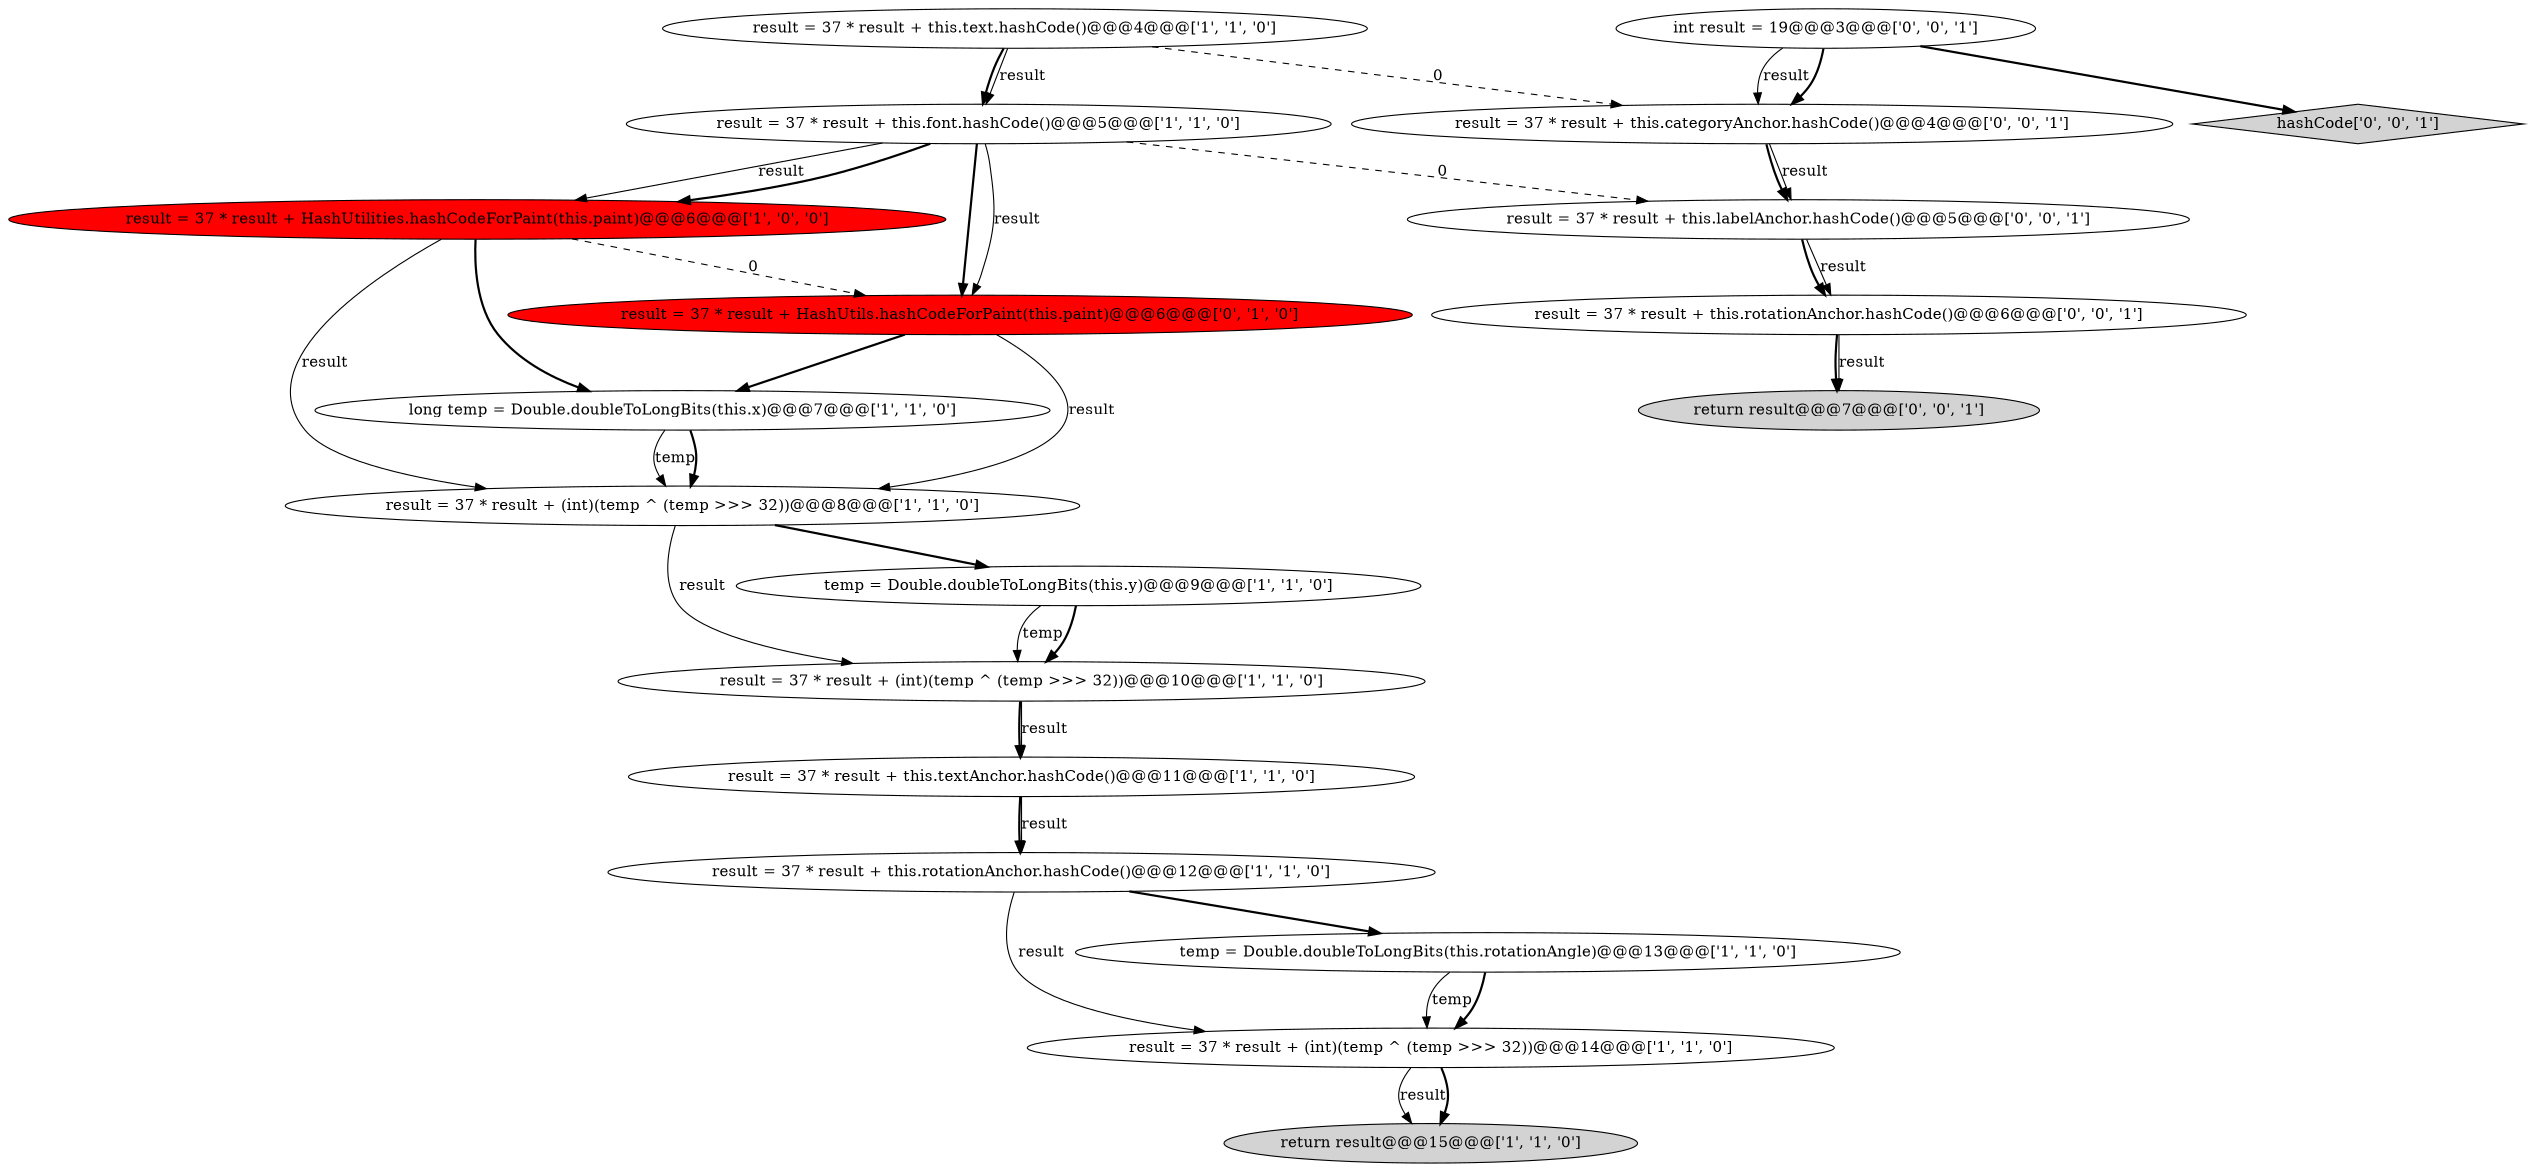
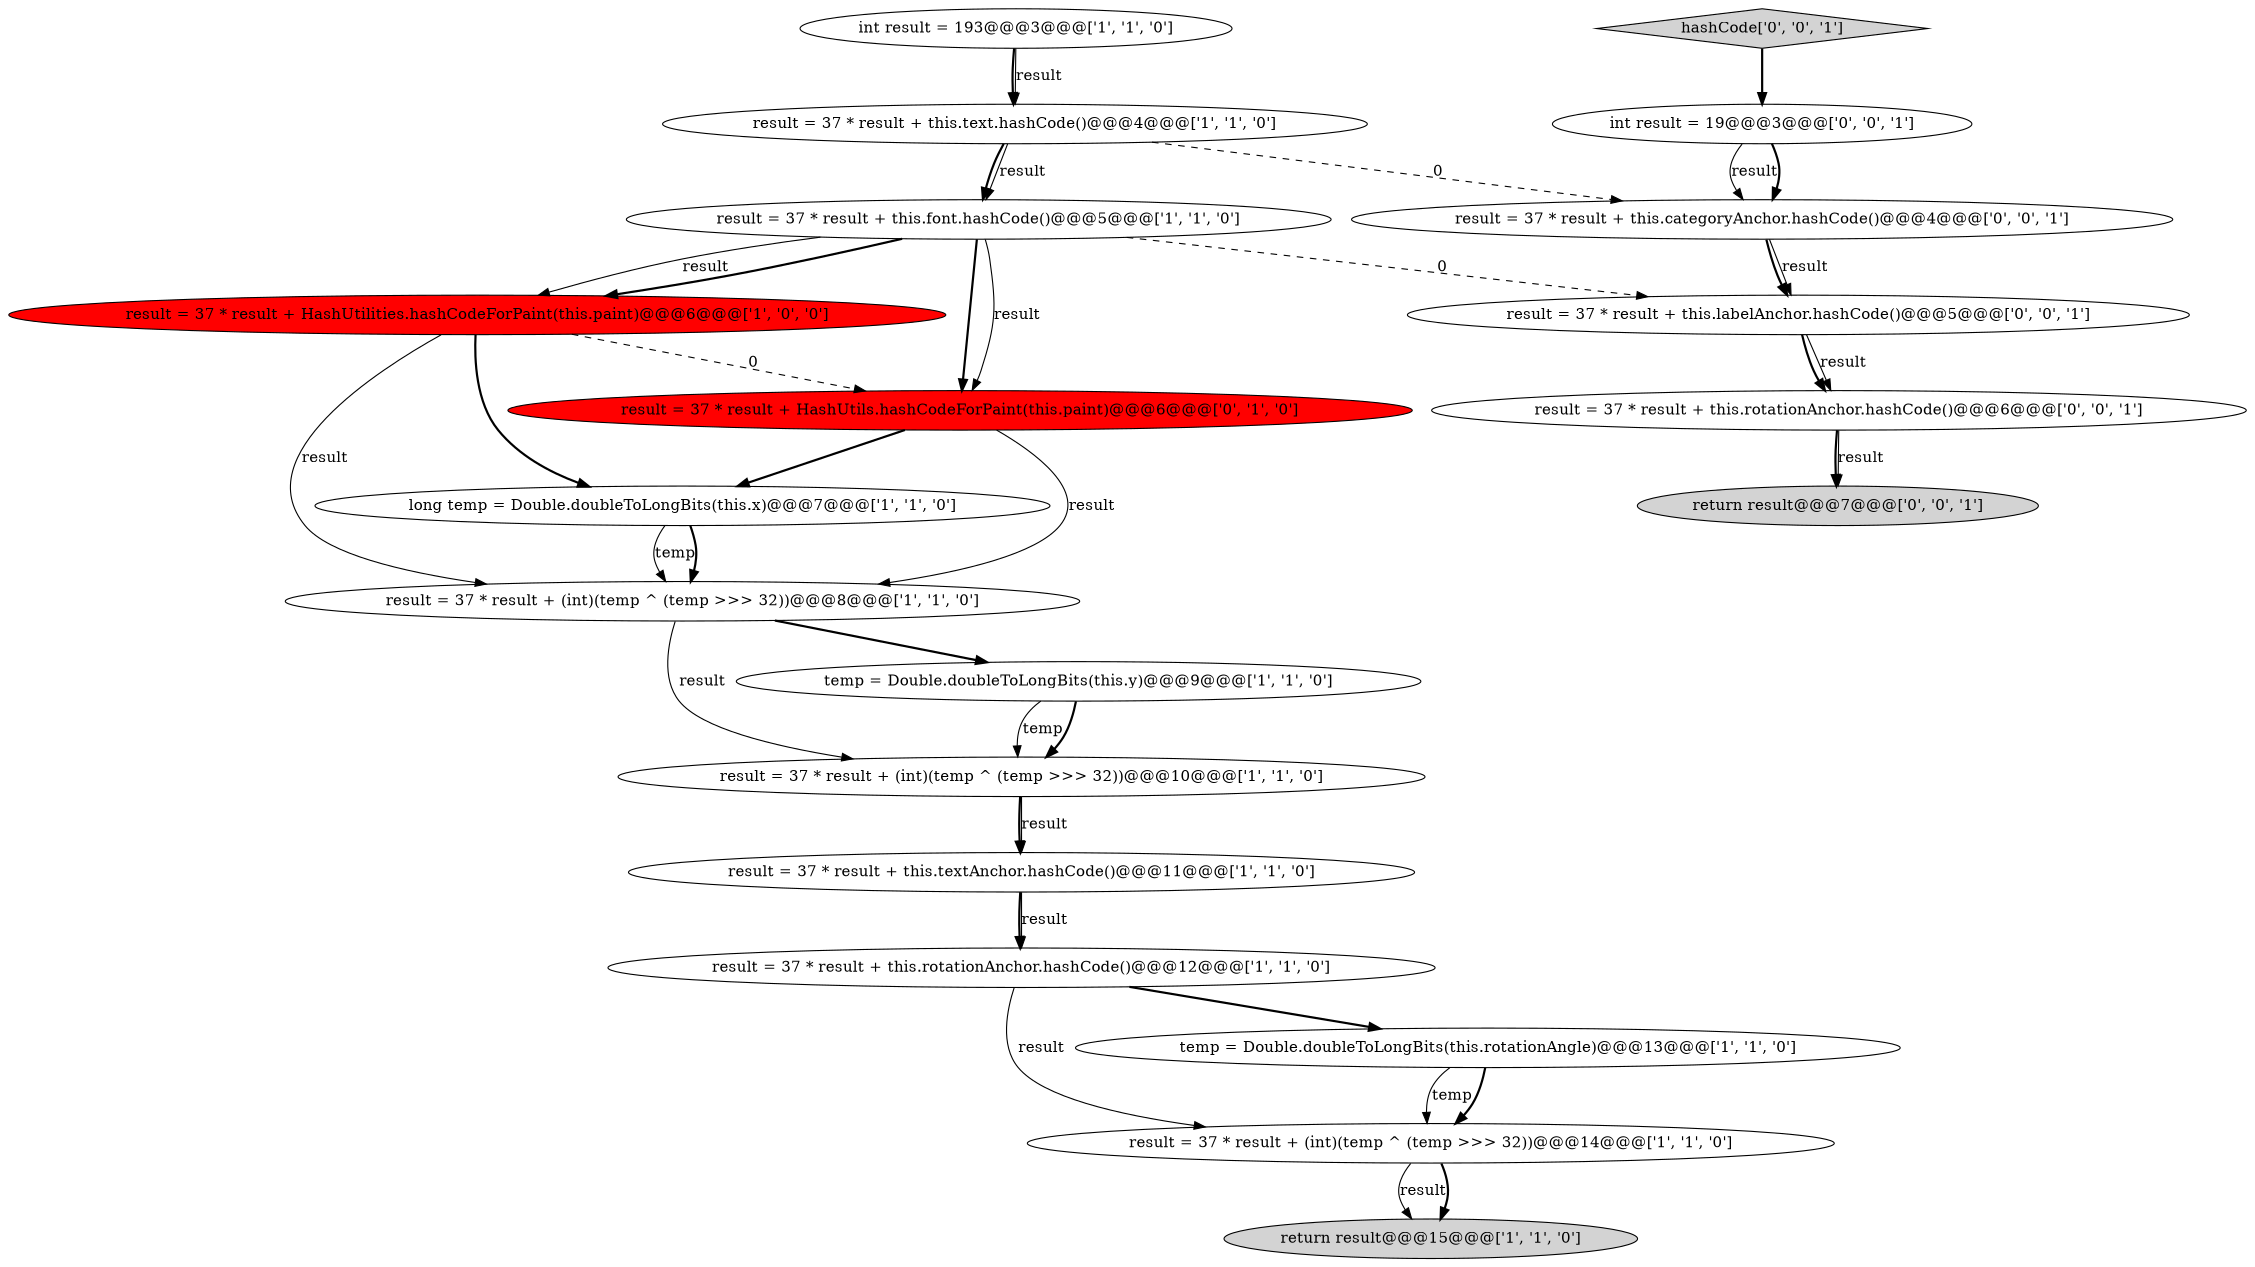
node "int result = 193@@@3@@@['1', '1', '0']": added
edge "int result = 19@@@3@@@['0', '0', '1']" -> "hashCode['0', '0', '1']": reversed
